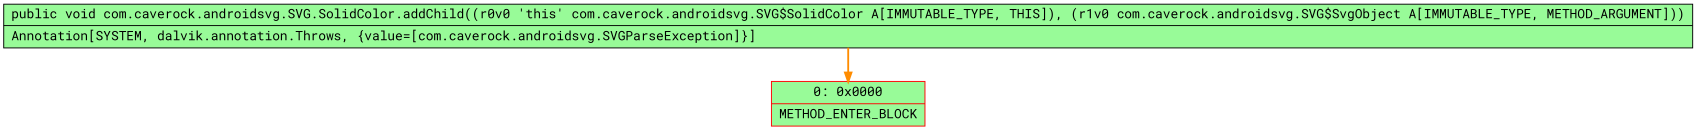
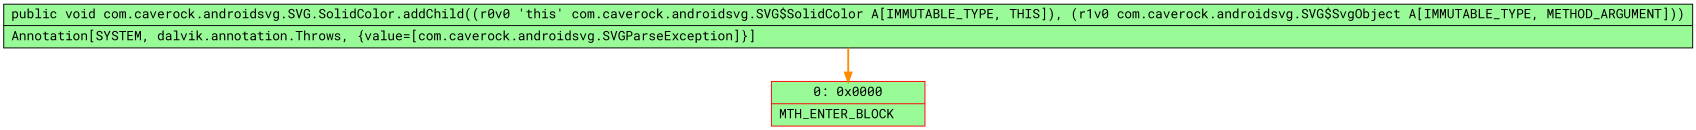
node "0: 0x0000": text "METHOD_ENTER_BLOCK" -> "MTH_ENTER_BLOCK"
